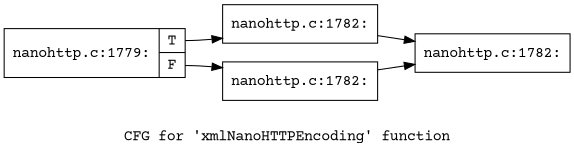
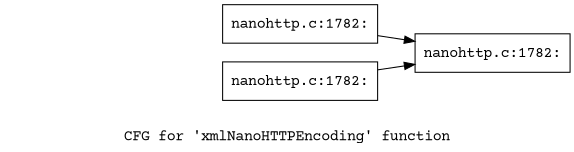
node "nanohttp.c:1779:": removed
